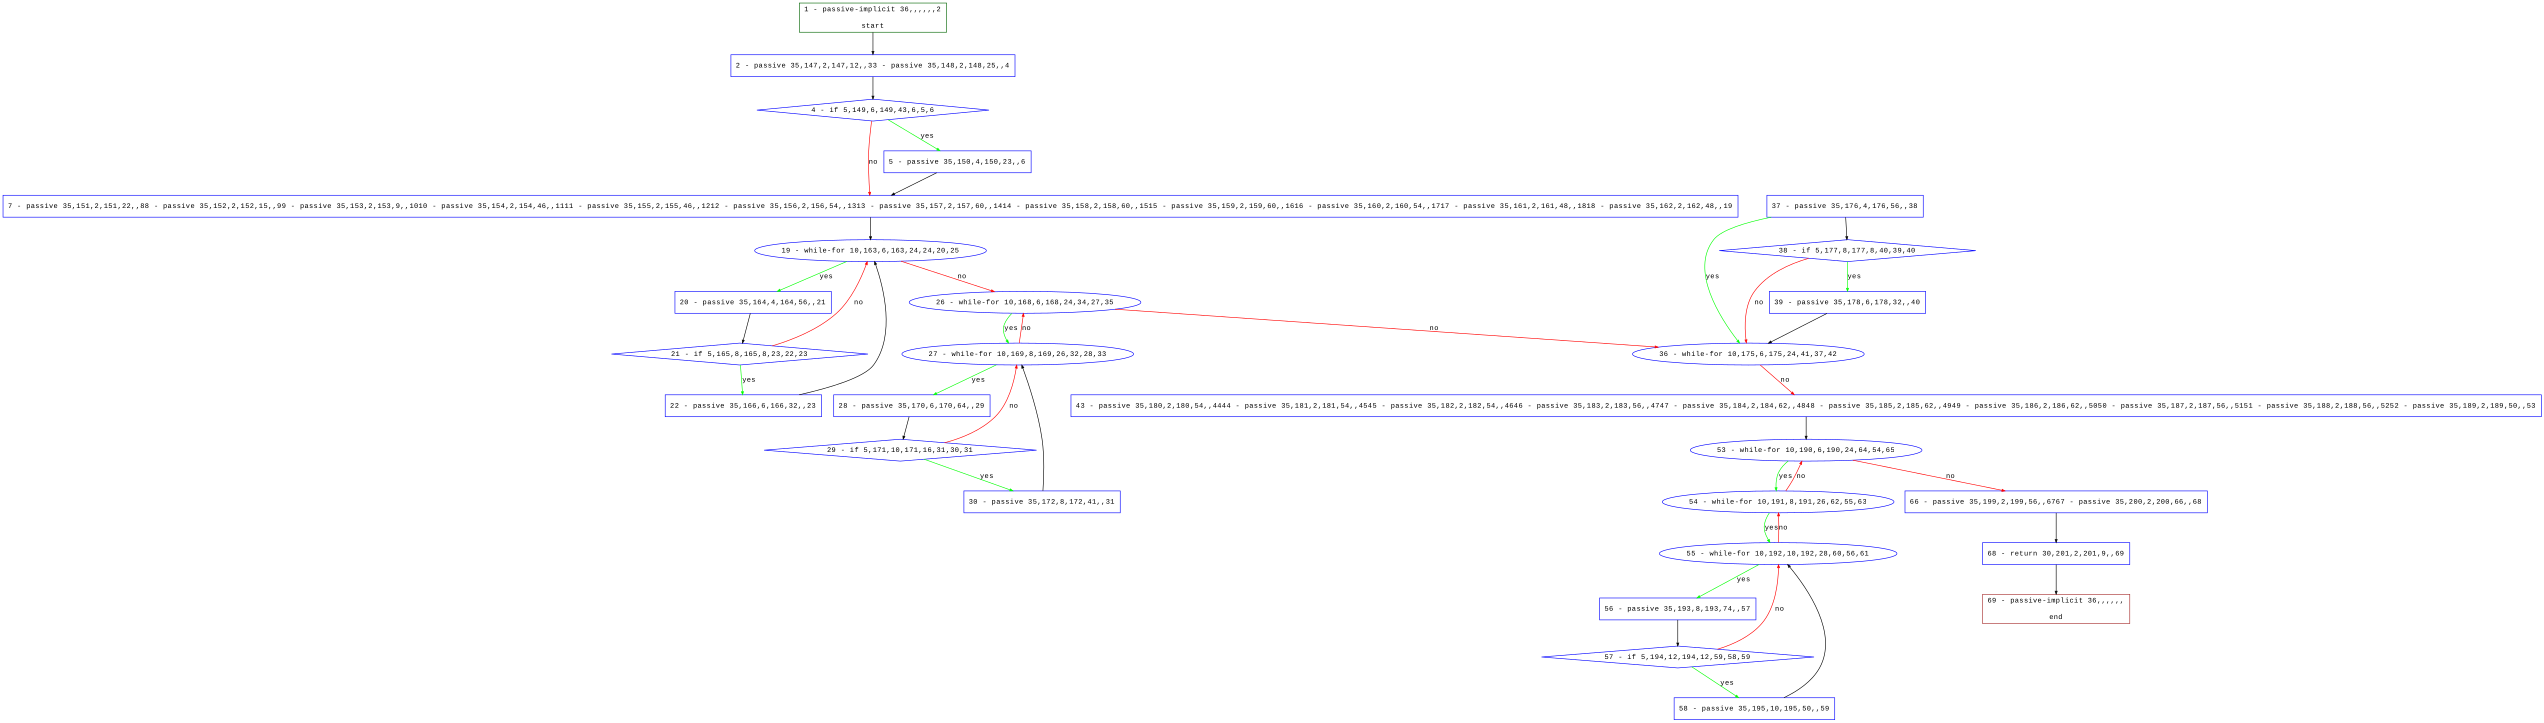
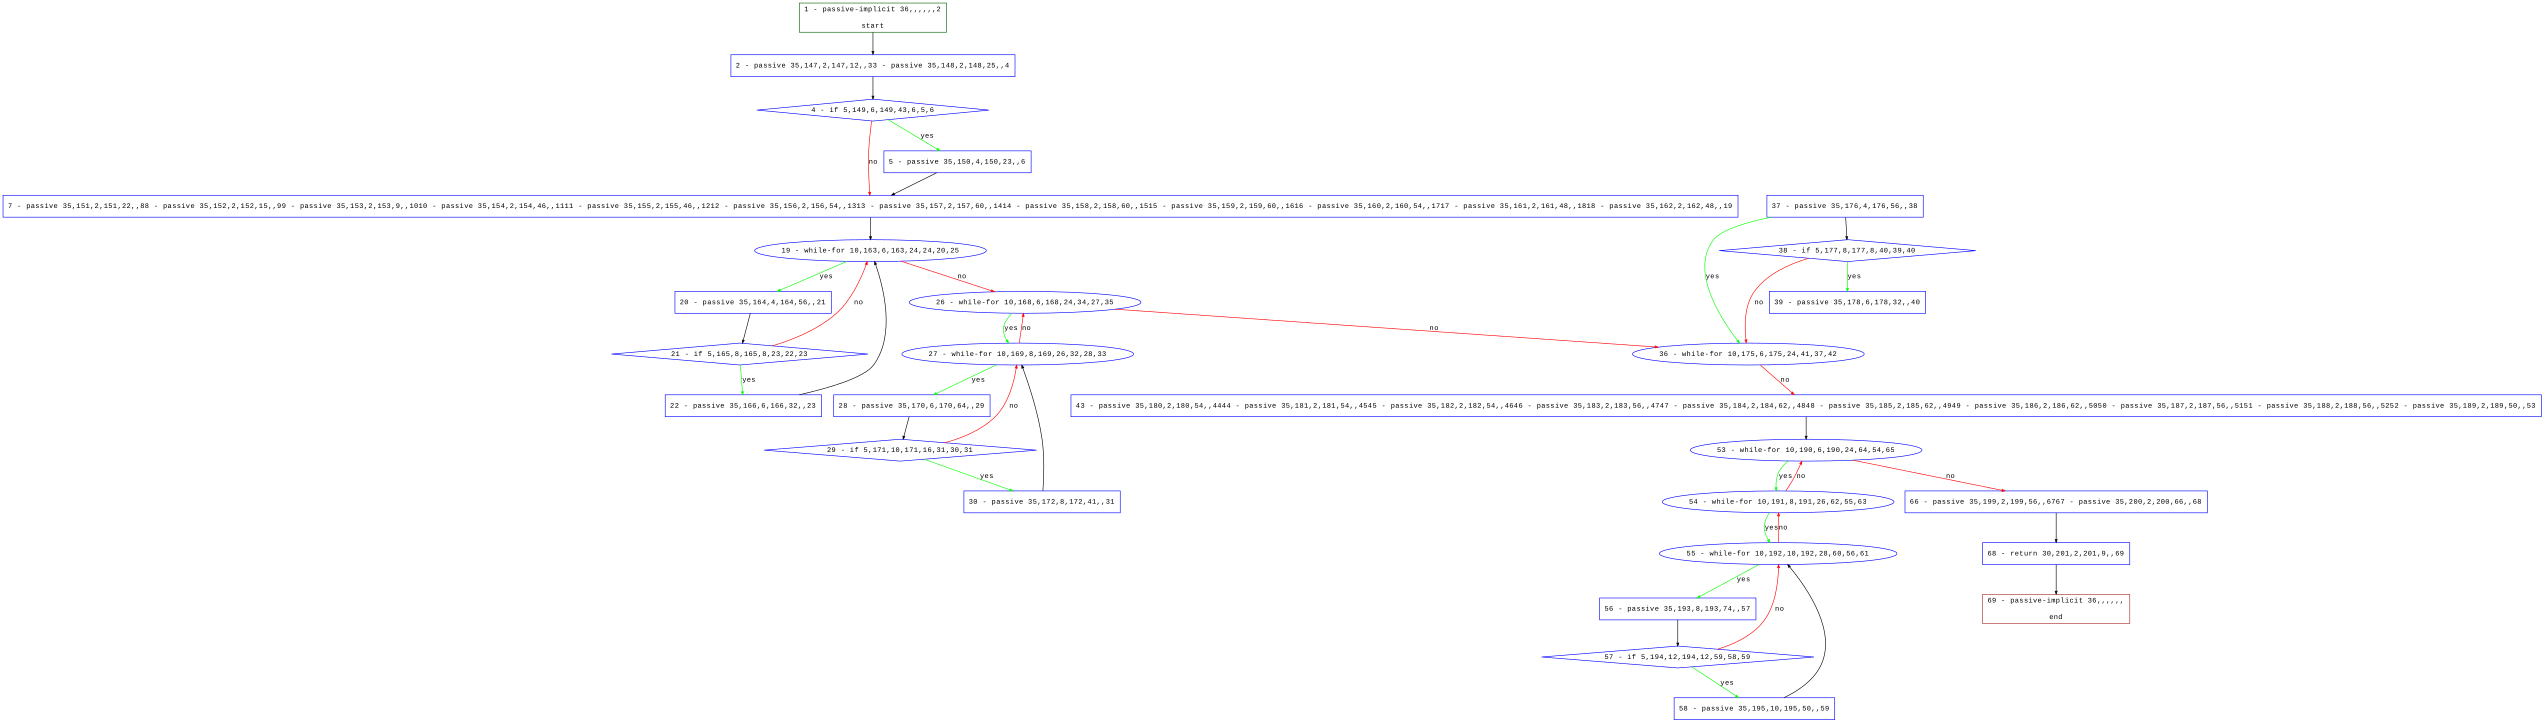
edge "39 - passive 35,178,6,178,32,,40" -> "36 - while-for 10,175,6,175,24,41,37,42": removed
